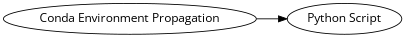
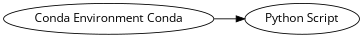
node "Conda Environment Propagation": label "Conda Environment Propagation" -> "Conda Environment Conda"
